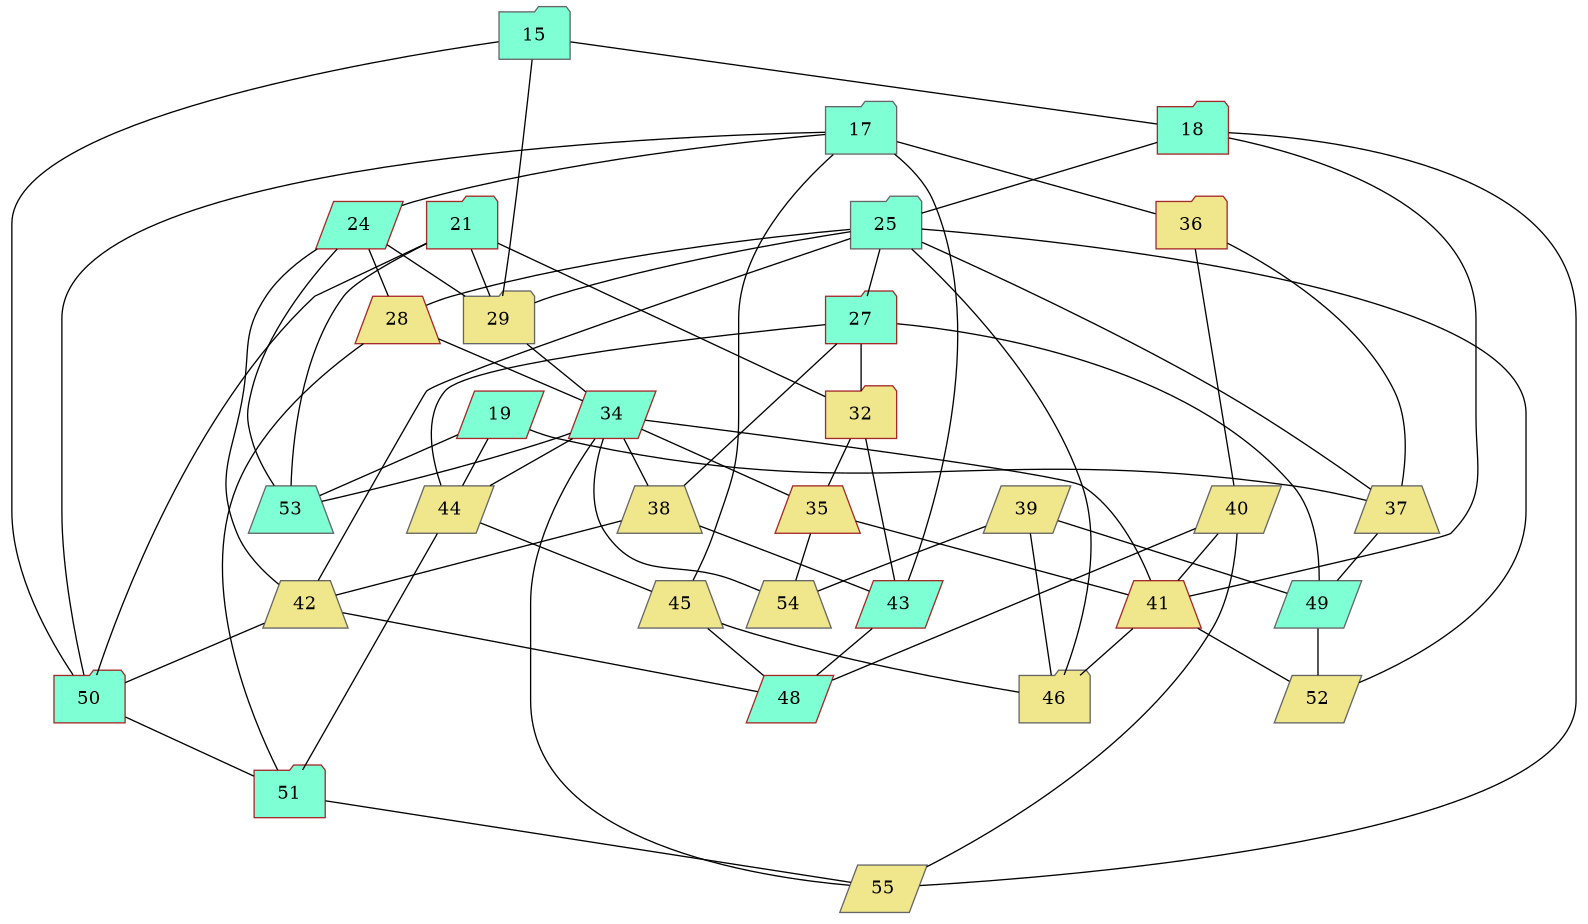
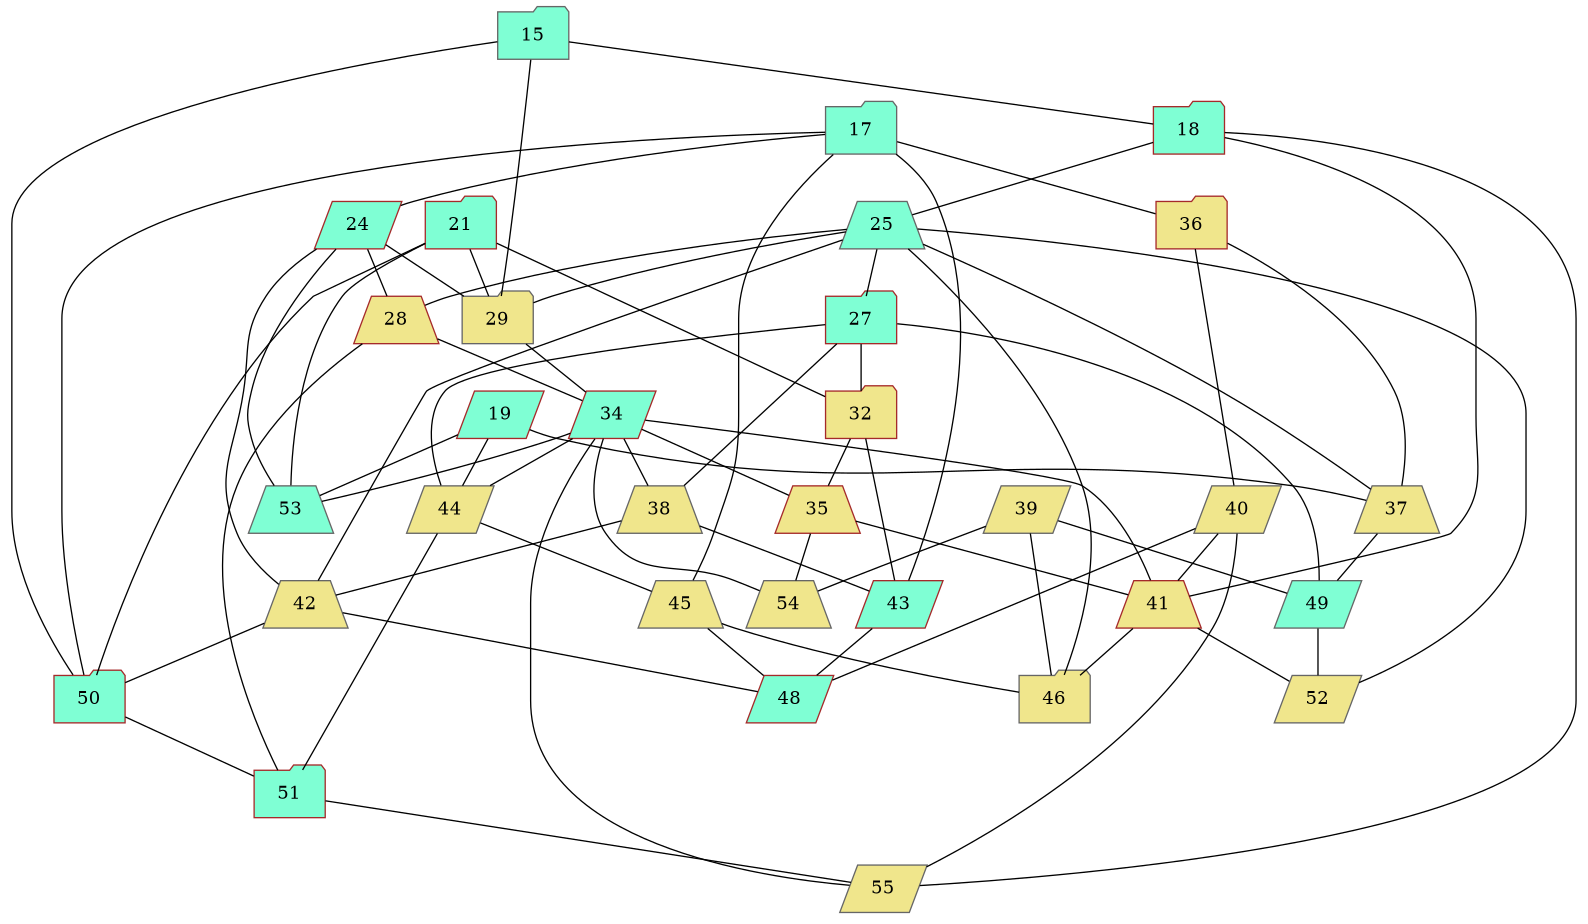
node "25": shape folder -> trapezium
